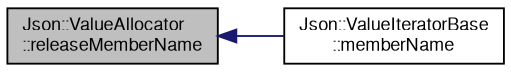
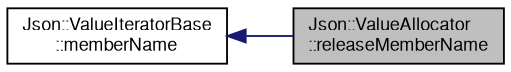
edge "Json::ValueIteratorBase ::memberName" -> "Json::ValueAllocator ::releaseMemberName": reversed
